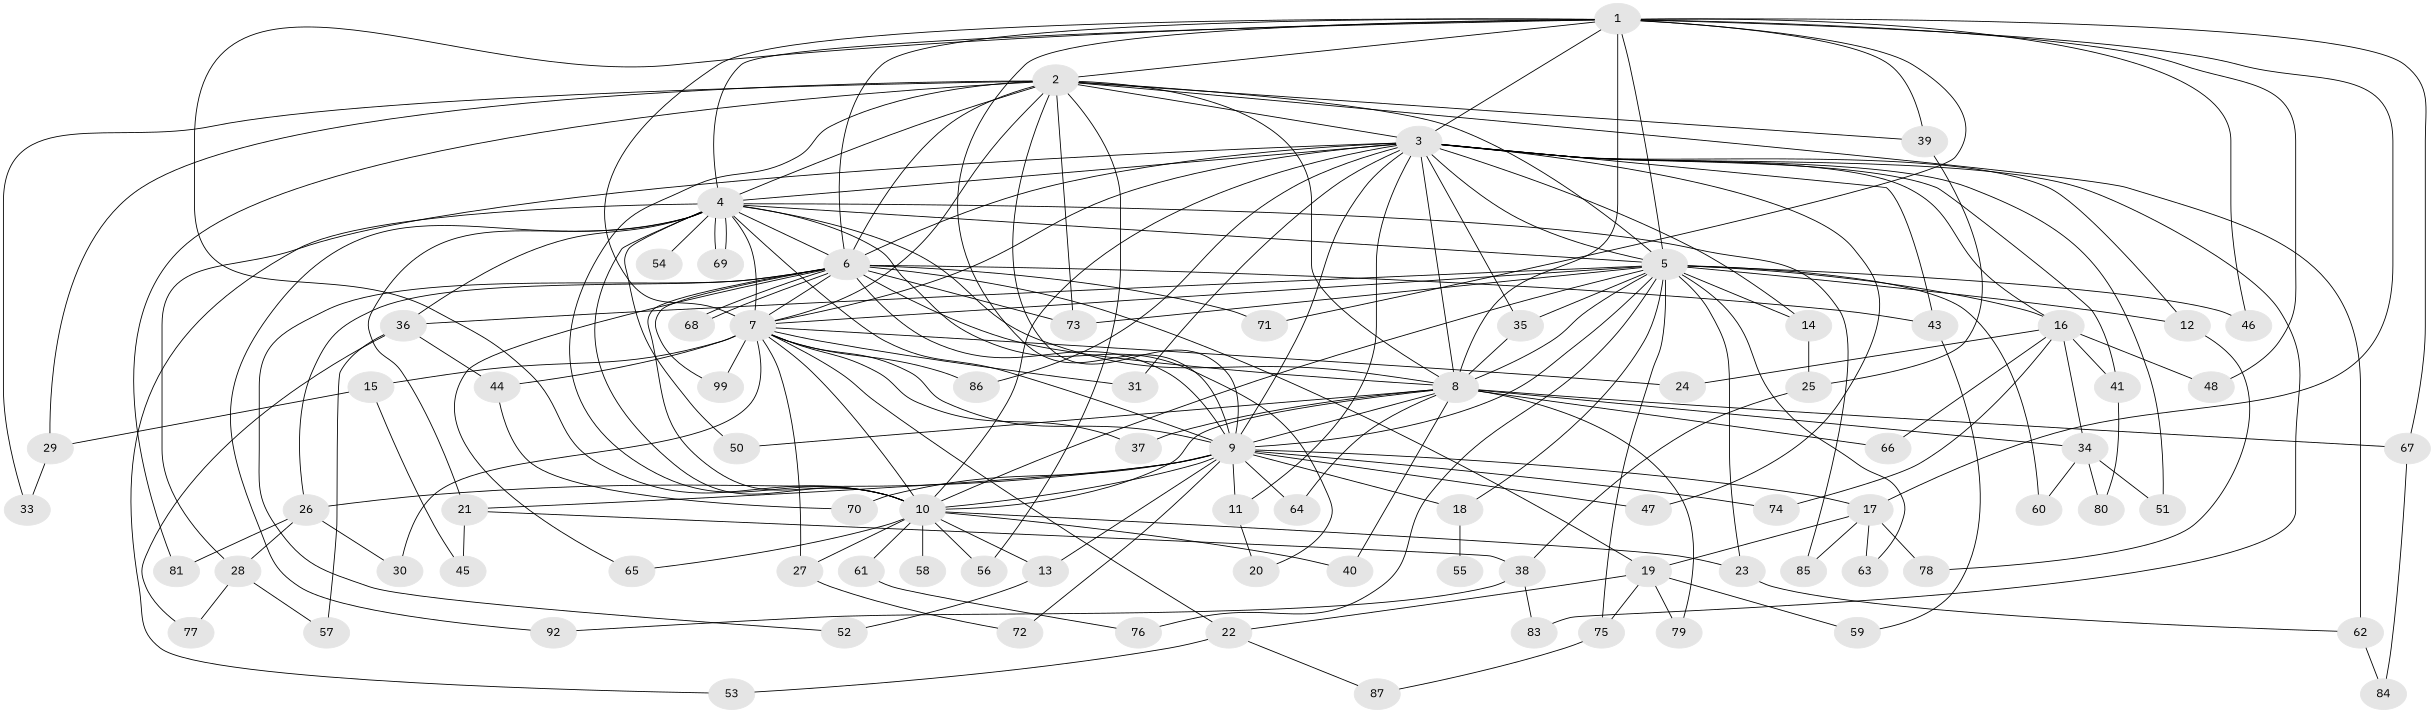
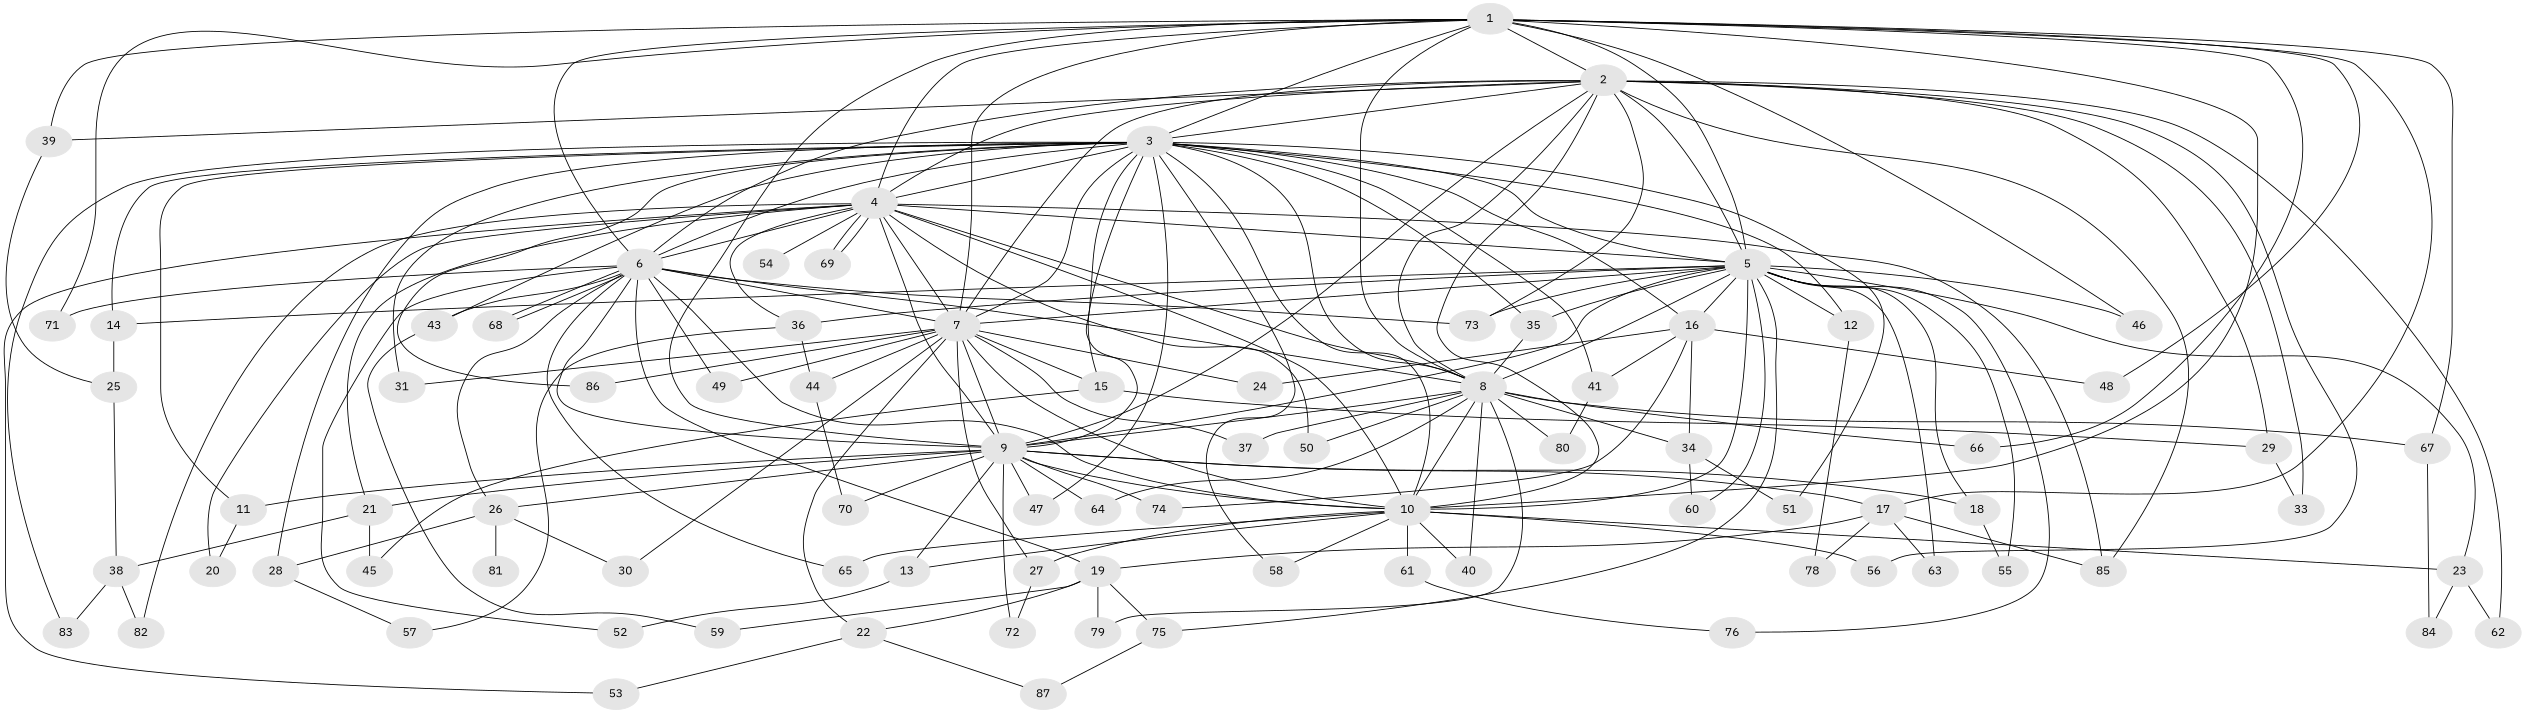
edge "2" -- "81": now "2" -- "85"
edge "3" -- "15": added
edge "5" -- "55": added
node "99": label "99" -> "49"
edge "16" -- "66": now "1" -- "66"
edge "3" -- "58": added
edge "34" -- "80": now "8" -- "80"
node "77": removed
node "92": label "92" -> "82"
edge "62" -- "84": now "23" -- "84"
